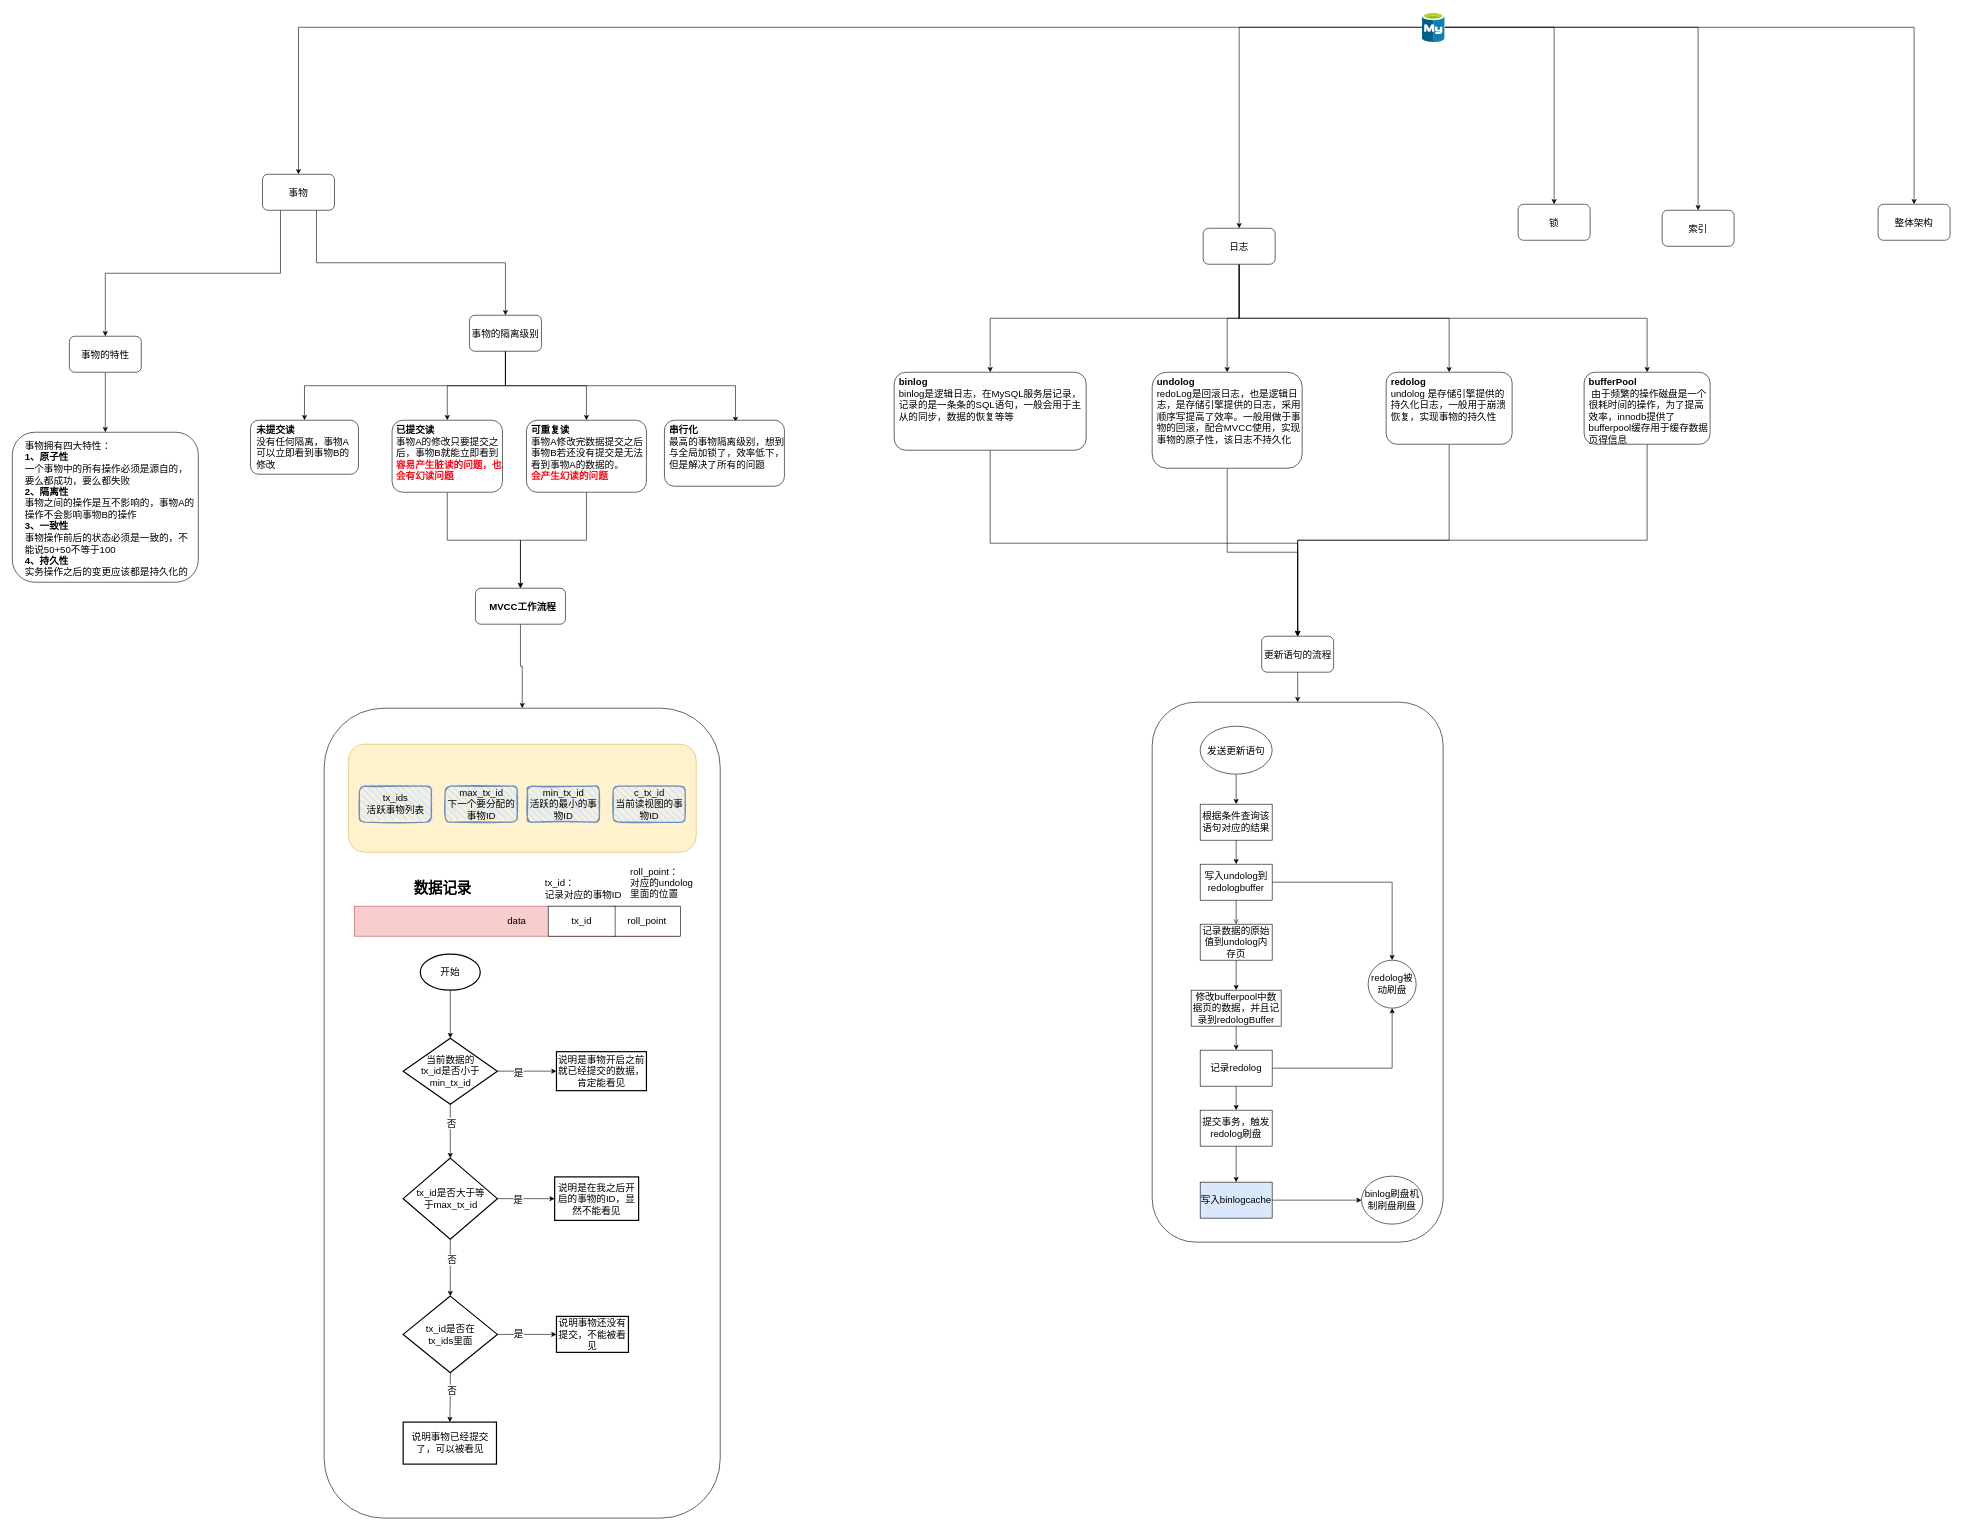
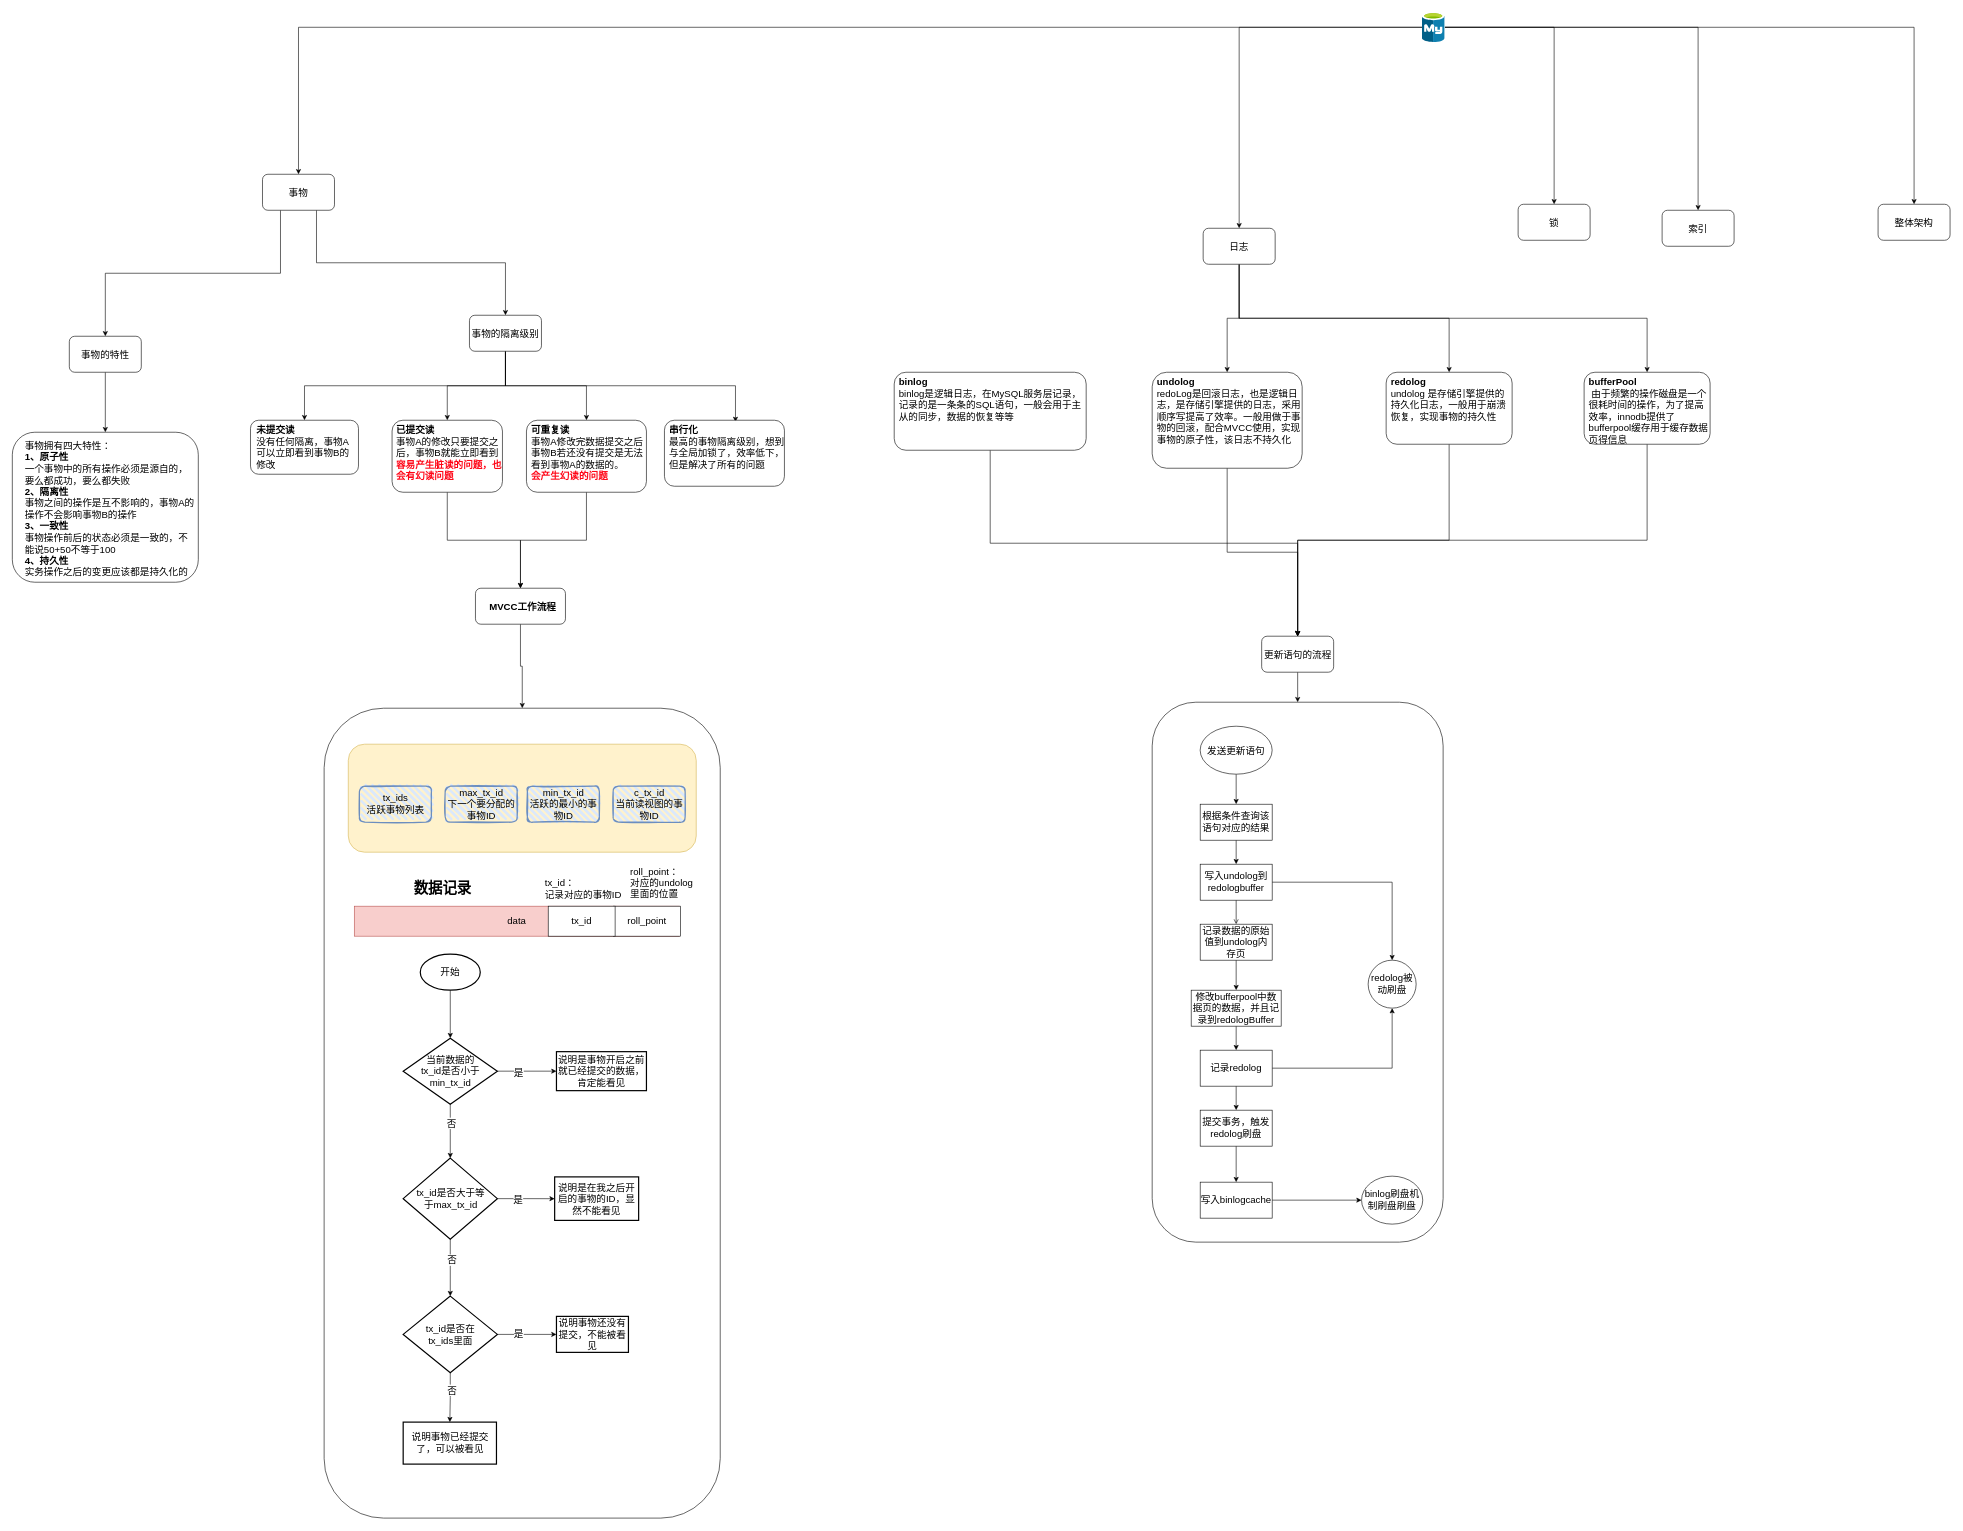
edge "日志" -> "binlog binlog是逻辑日志，在MySQL服务层记录，记录的是一条条的SQL语句，一般会用于主从的同步，数据的恢复等等": removed
node "写入binlogcache": fillcolor #dae8fc -> #ffffff
